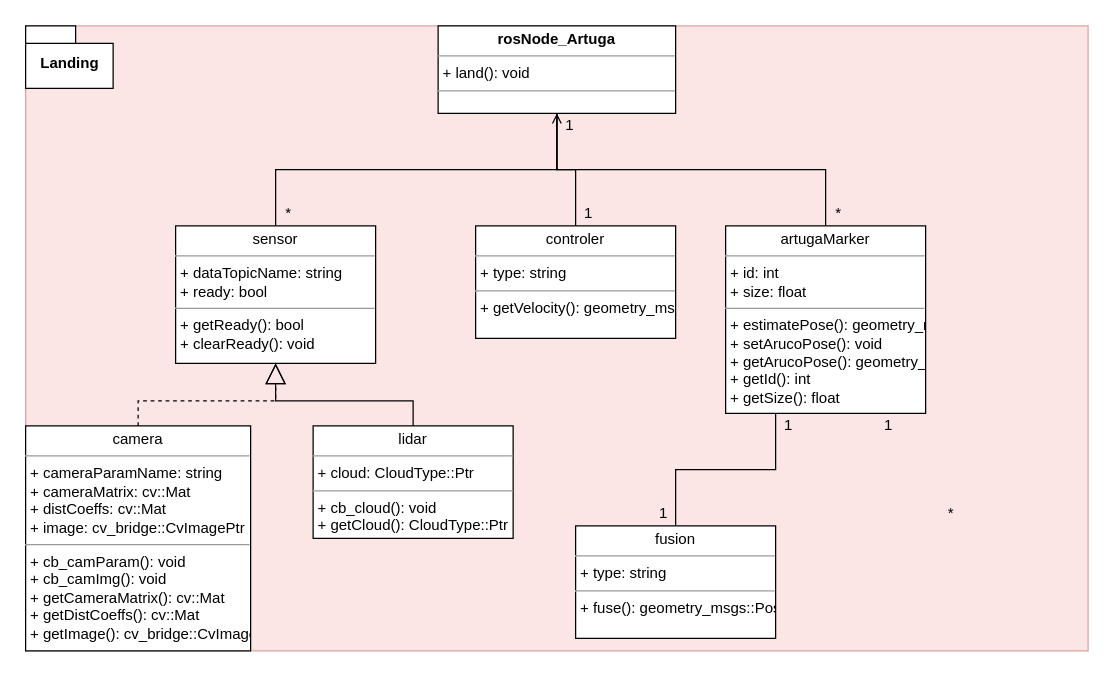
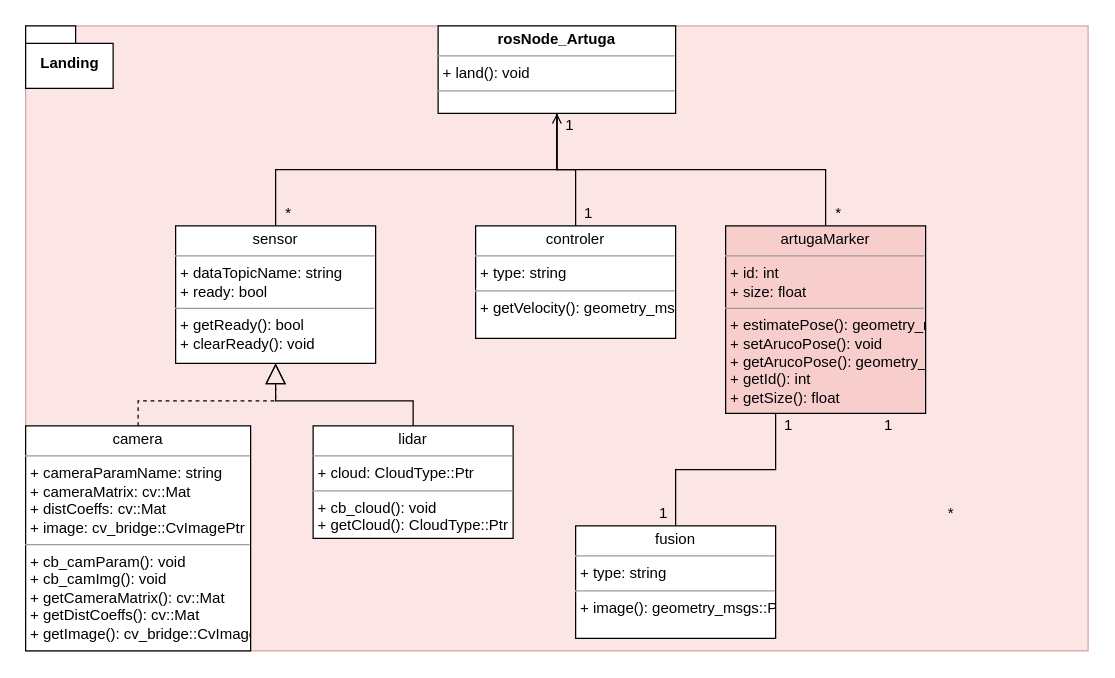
node "artugaMarker + id: int + size: float + estimatePose(): geometry_msgs::PoseStamped + setArucoPose(): void + getArucoPose(): geometry_msgs::PoseStamped + getId(): int + getSize(): float": fillcolor #ffffff -> #f8cecc
node "fusion + type: string + fuse(): geometry_msgs::PoseStamped": label "fusion + type: string + fuse(): geometry_msgs::PoseStamped" -> "fusion + type: string + image(): geometry_msgs::PoseStamped"
